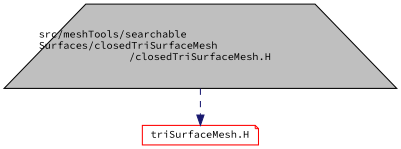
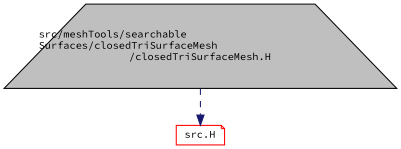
node "triSurfaceMesh.H": label "triSurfaceMesh.H" -> "src.H"
